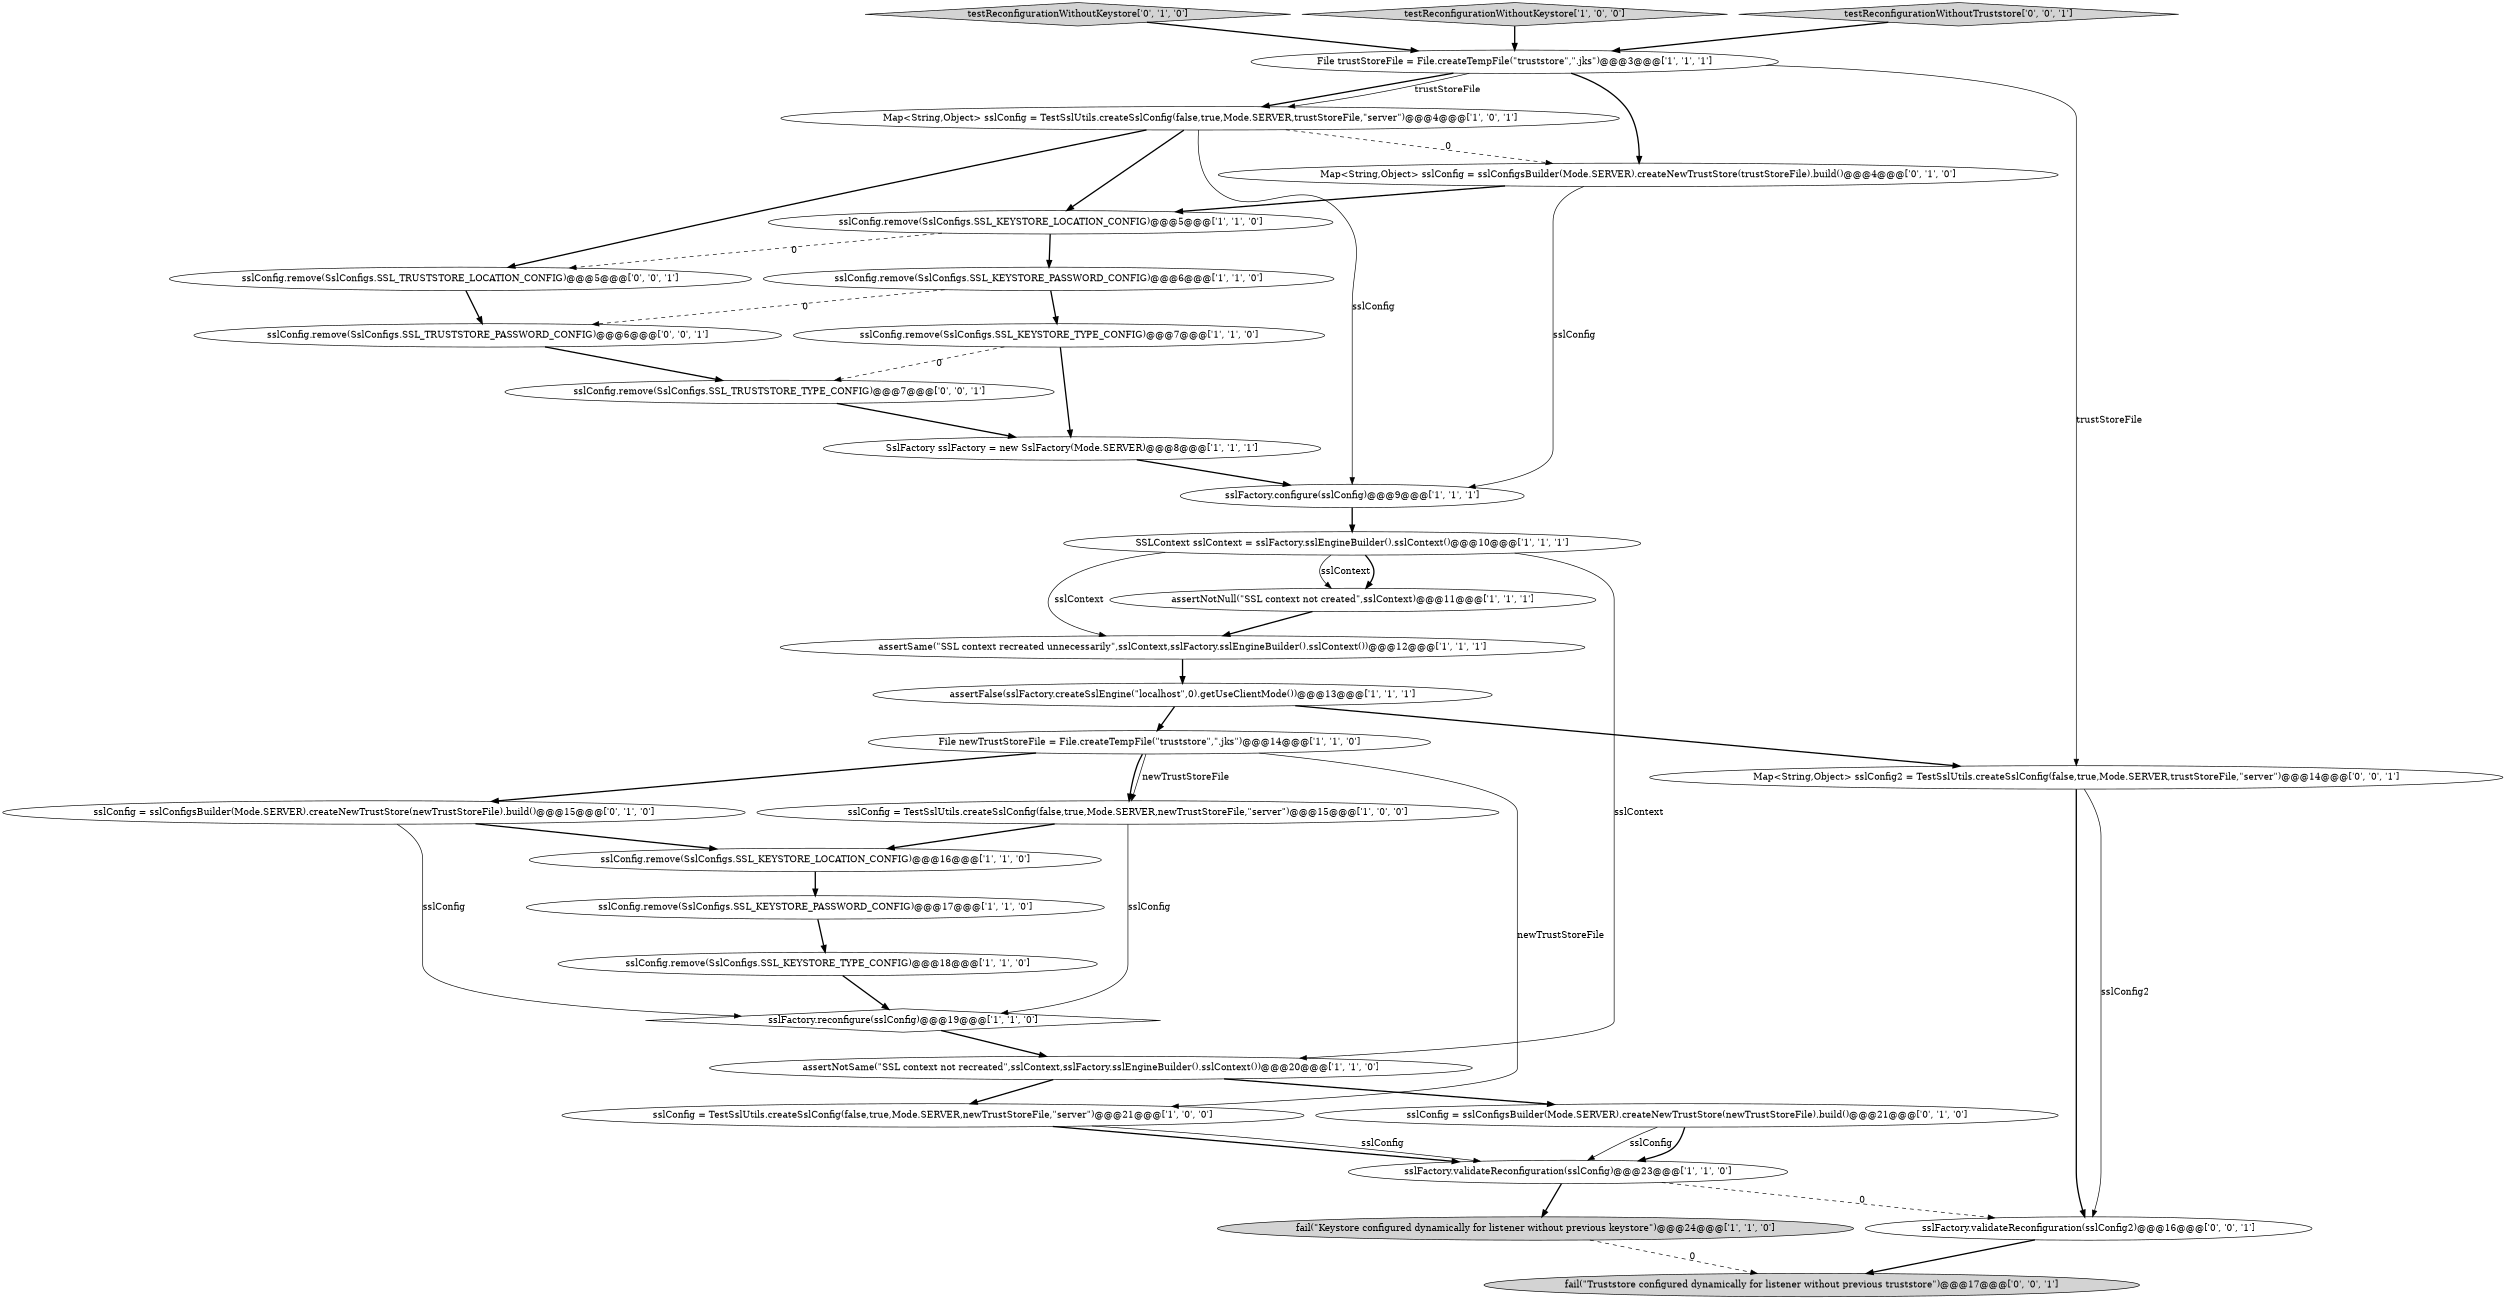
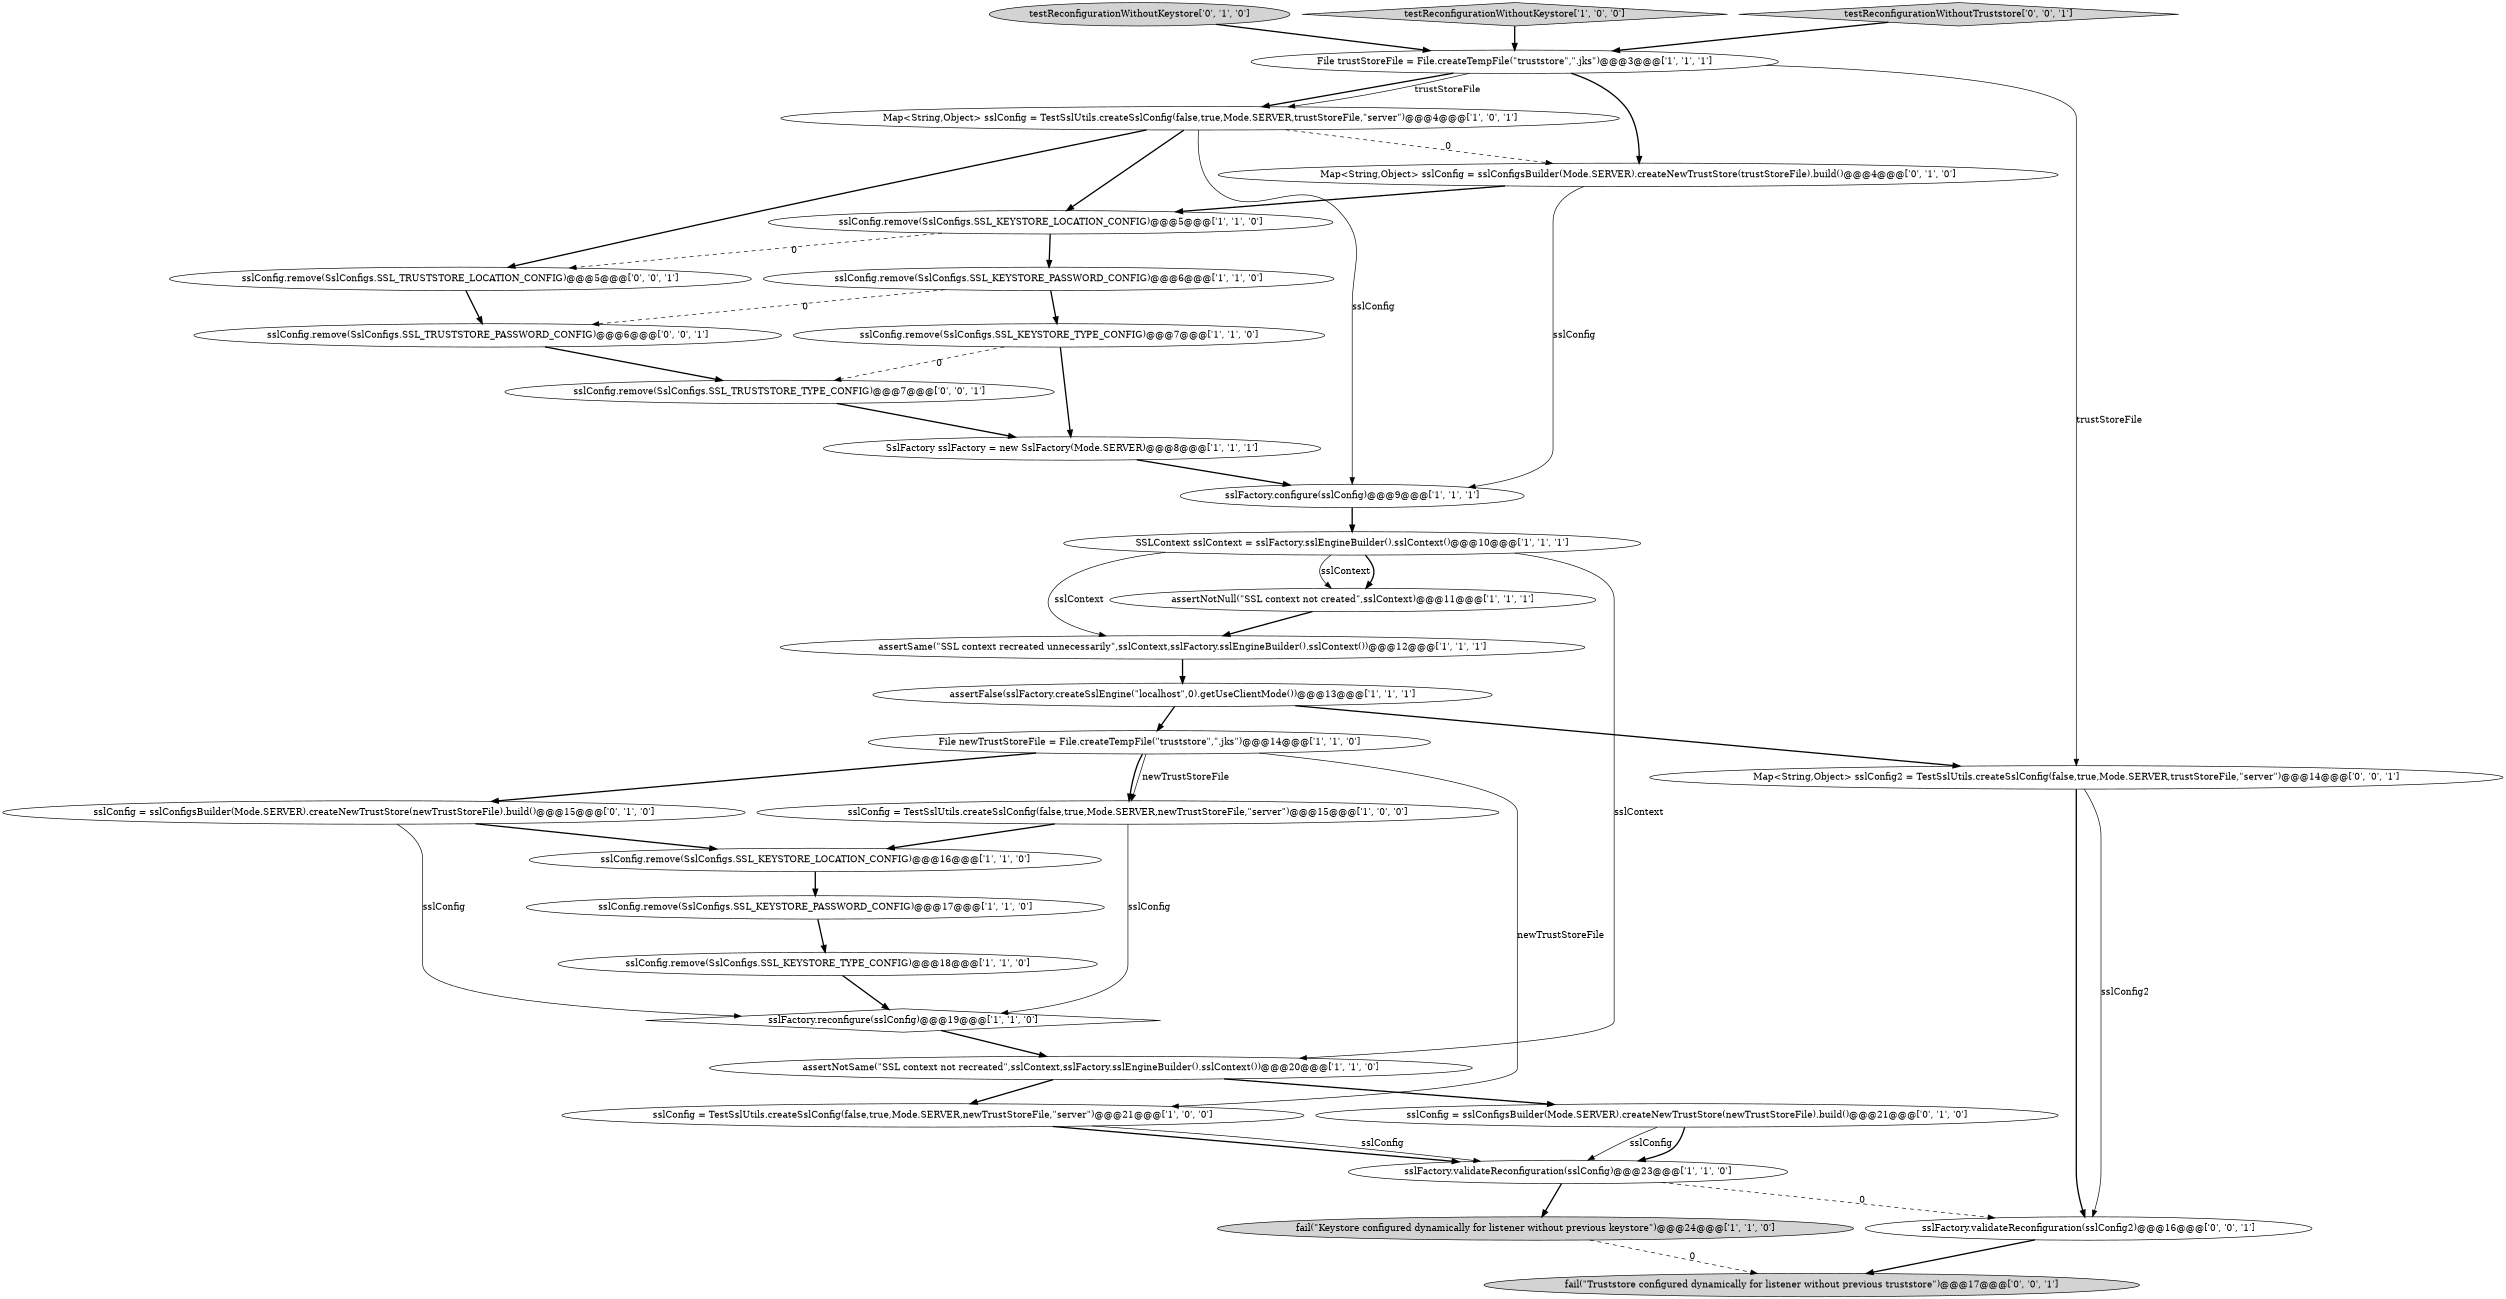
node "testReconfigurationWithoutKeystore['0', '1', '0']": shape diamond -> ellipse
